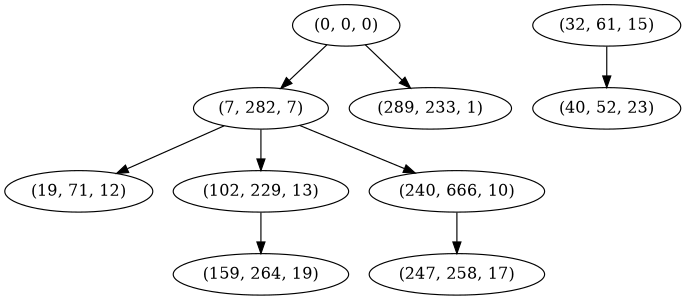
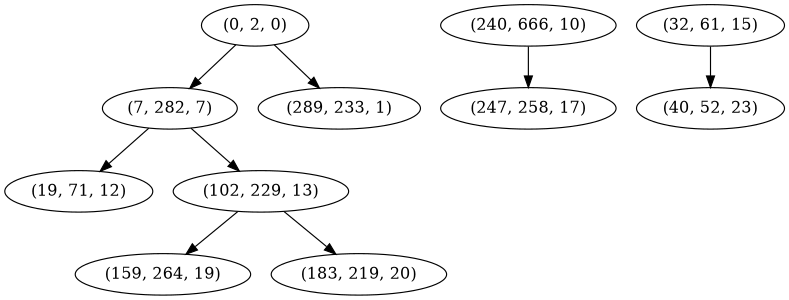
node "(0, 0, 0)": label "(0, 0, 0)" -> "(0, 2, 0)"
edge "(7, 282, 7)" -> "(240, 666, 10)": removed
node "(183, 219, 20)": added
